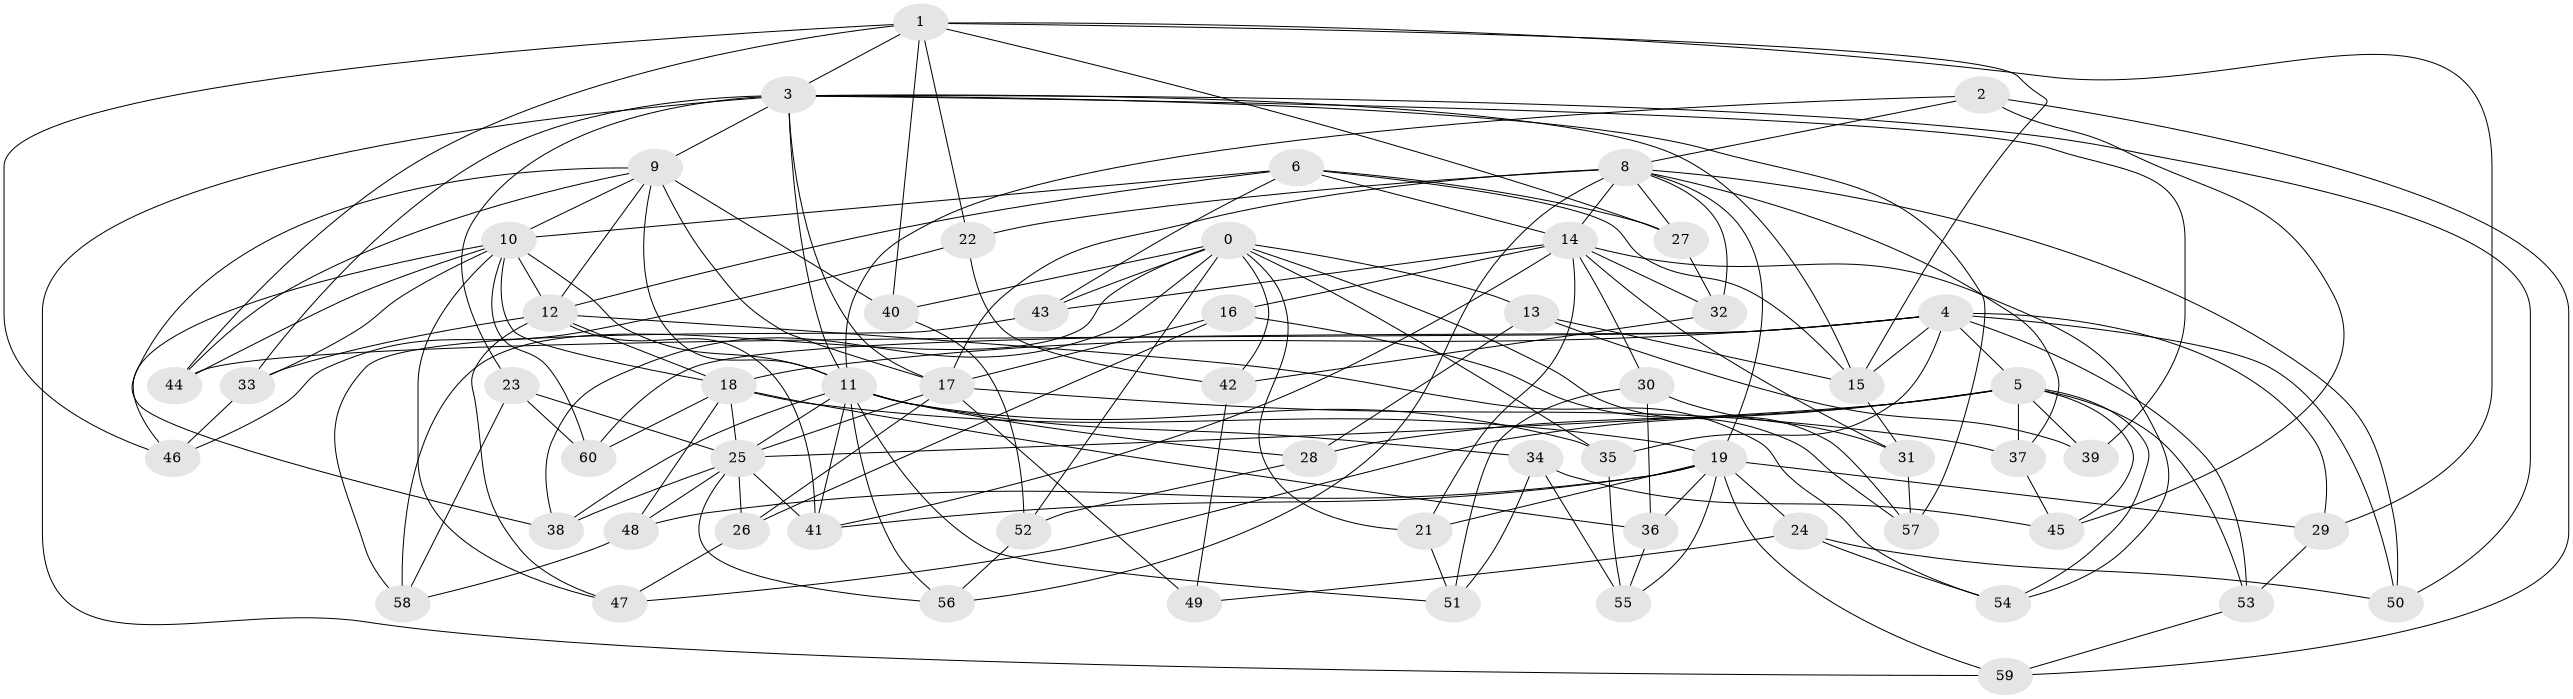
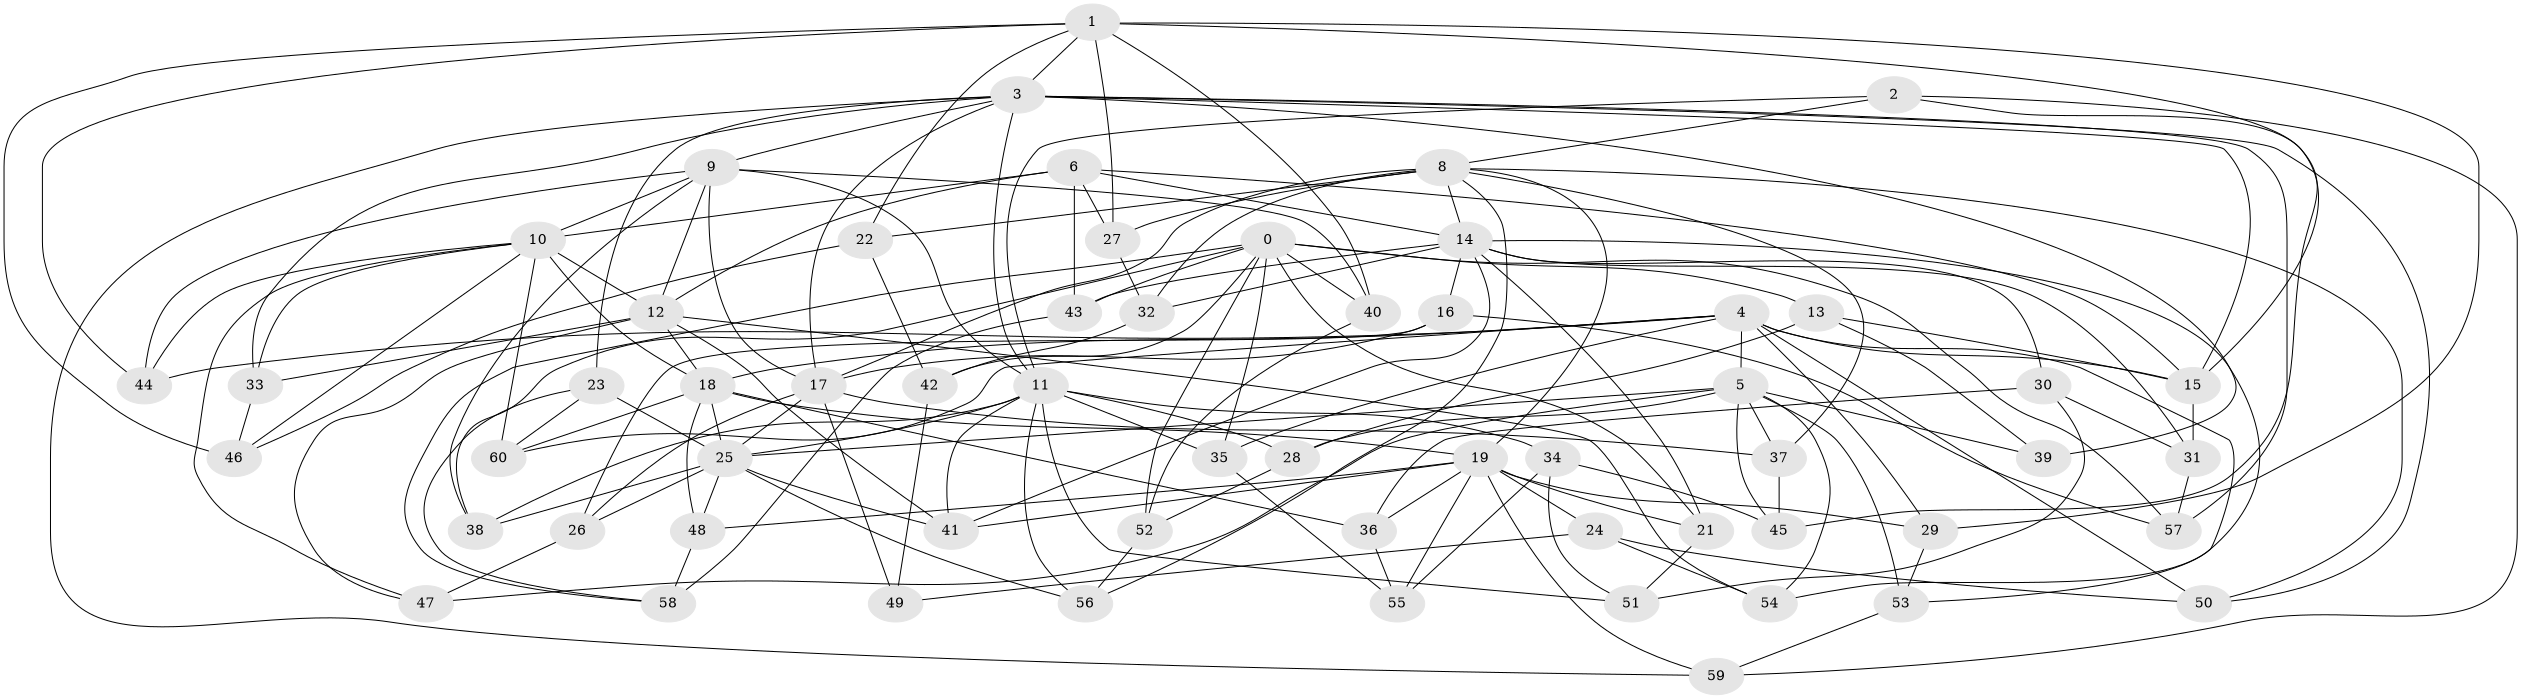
edge "10" -- "11": removed
